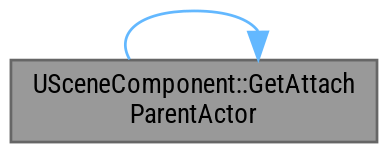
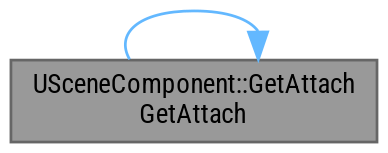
node "USceneComponent::GetAttach ParentActor": label "USceneComponent::GetAttach ParentActor" -> "USceneComponent::GetAttach GetAttach"
